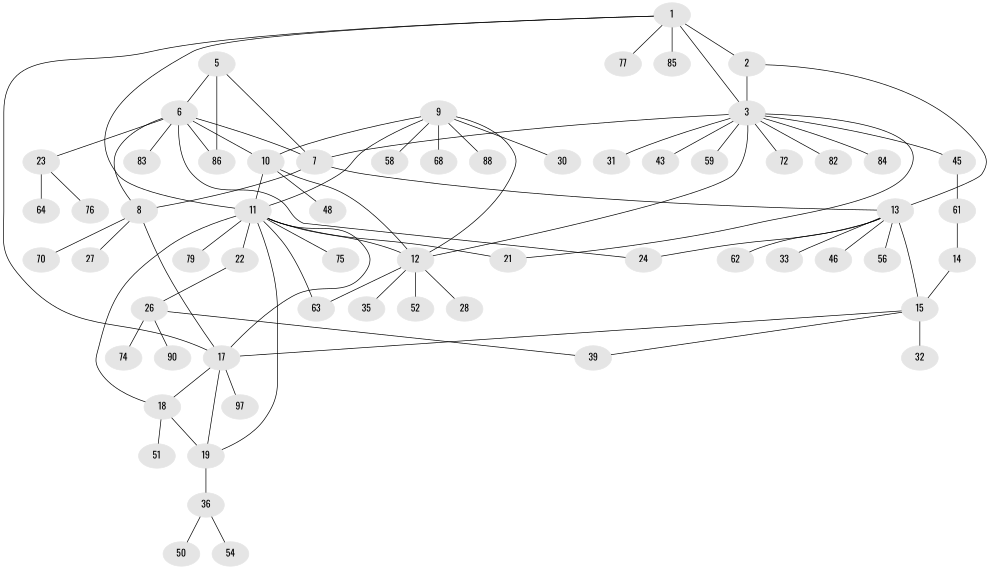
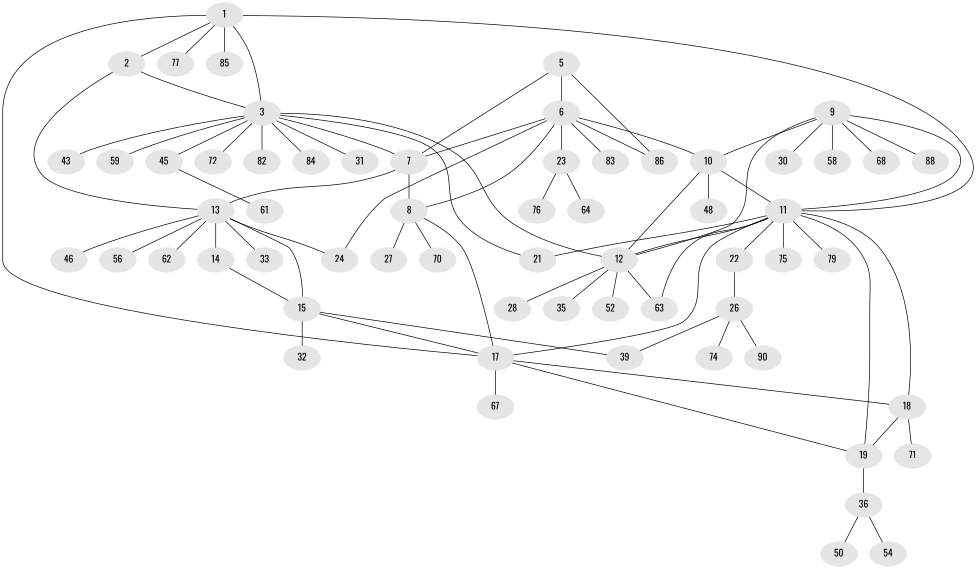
edge "61" -- "14": now "13" -- "14"
node "97": label "97" -> "67"
node "51": label "51" -> "71"
